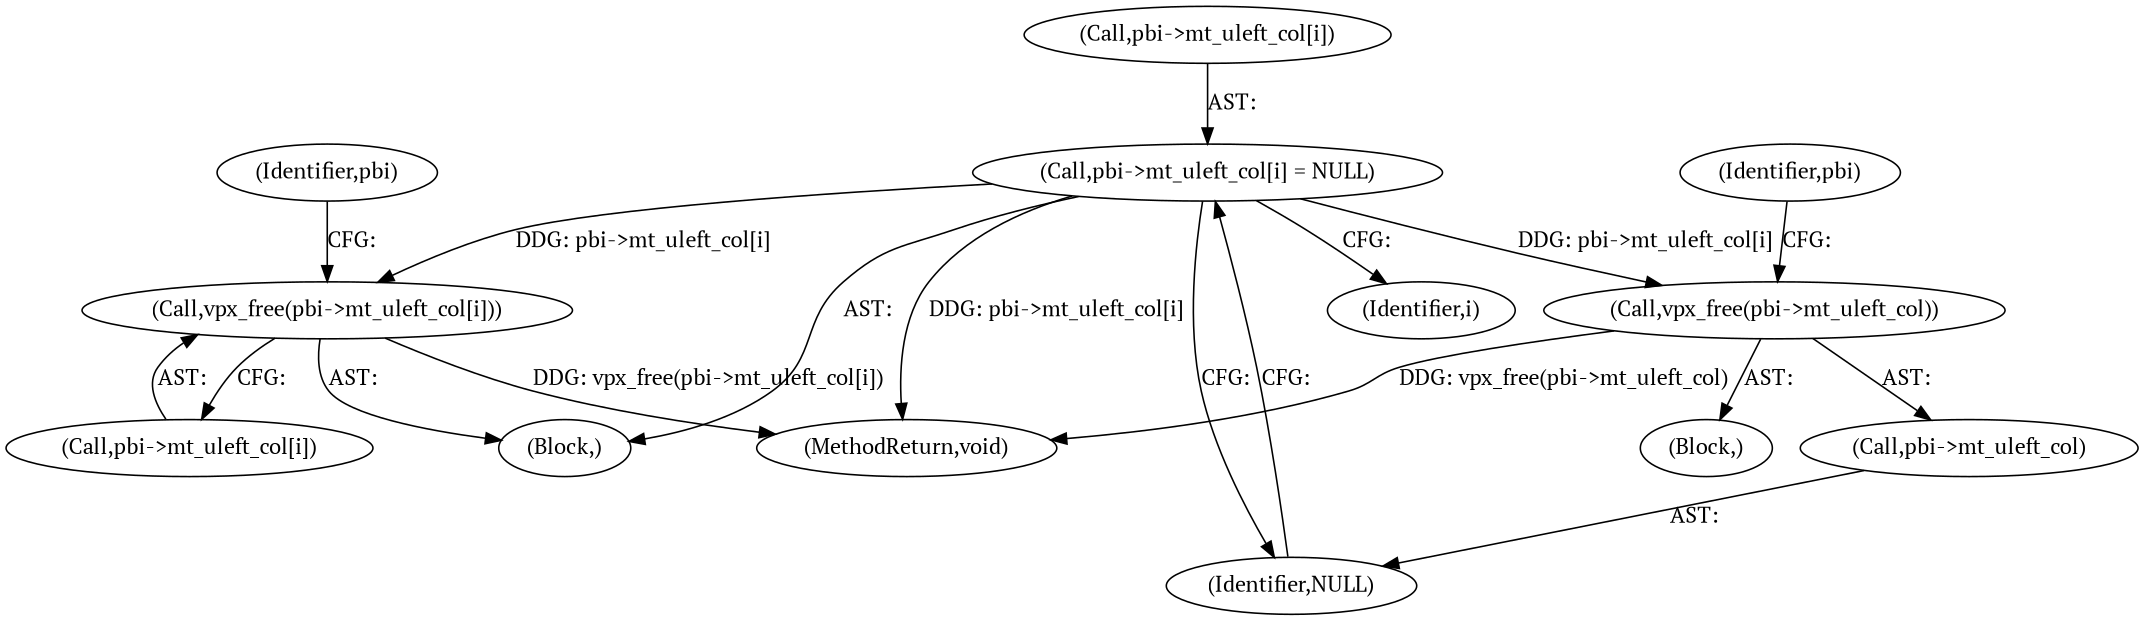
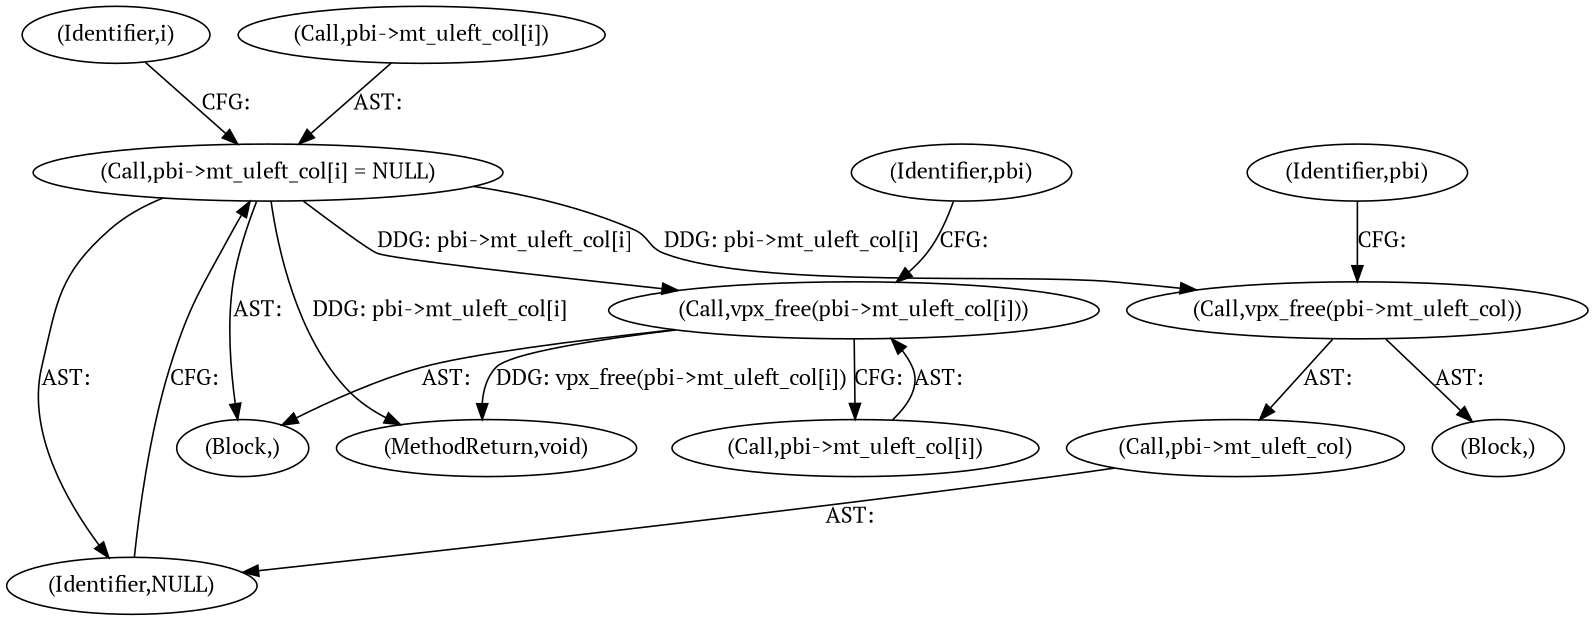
edge "(Call,pbi->mt_uleft_col[i] = NULL)" -> "(Identifier,i)": reversed
edge "(Call,pbi->mt_uleft_col[i] = NULL)" -> "(Identifier,NULL)": label "CFG: " -> "AST: "
edge "(Call,vpx_free(pbi->mt_uleft_col))" -> "(MethodReturn,void)": removed, label "DDG: vpx_free(pbi->mt_uleft_col)"
